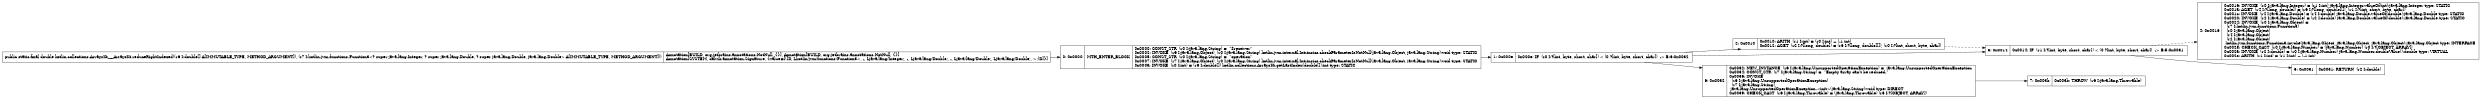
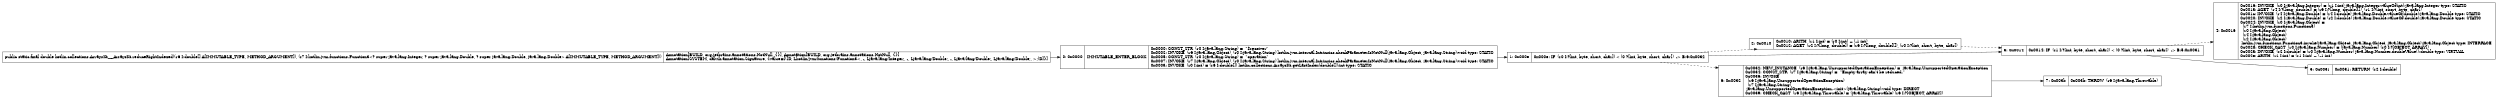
edge "1: 0x000e" -> "2: 0x0010": style solid -> dashed
node "0: 0x0000": text "MTH_ENTER_BLOCK" -> "IMMUTABLE_ENTER_BLOCK"
edge "1: 0x000e" -> "6: 0x0032": style solid -> dashed
